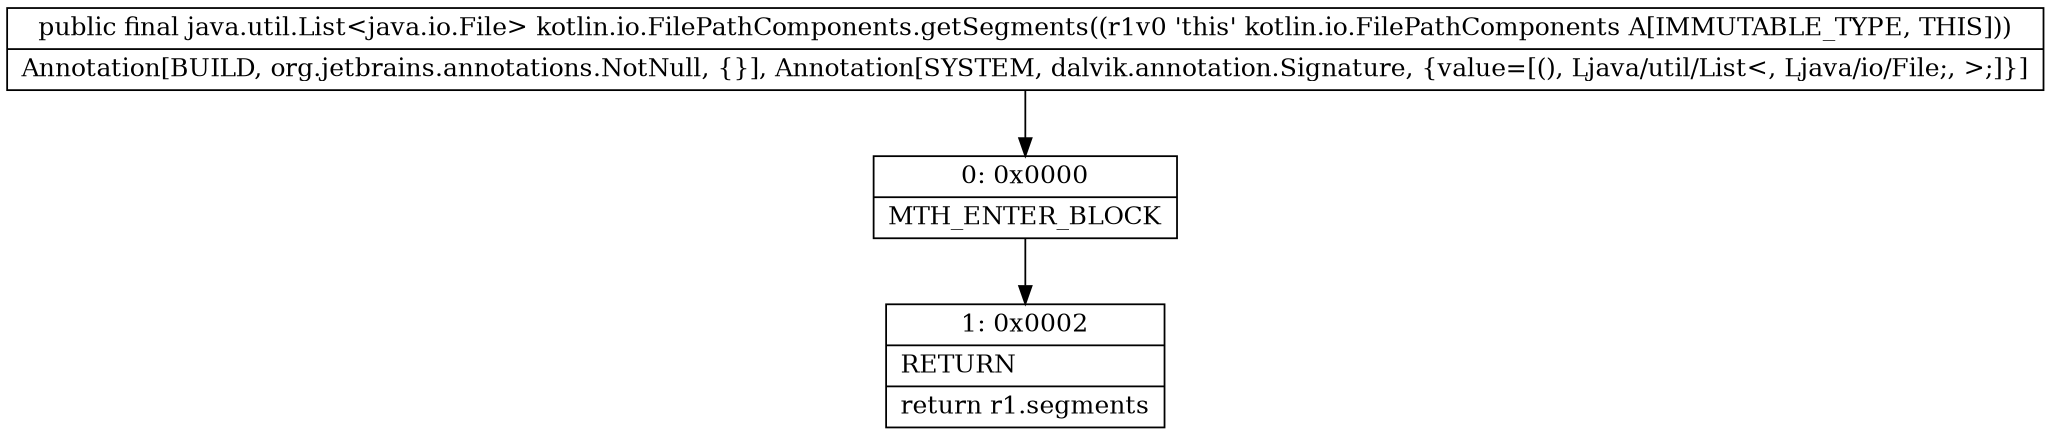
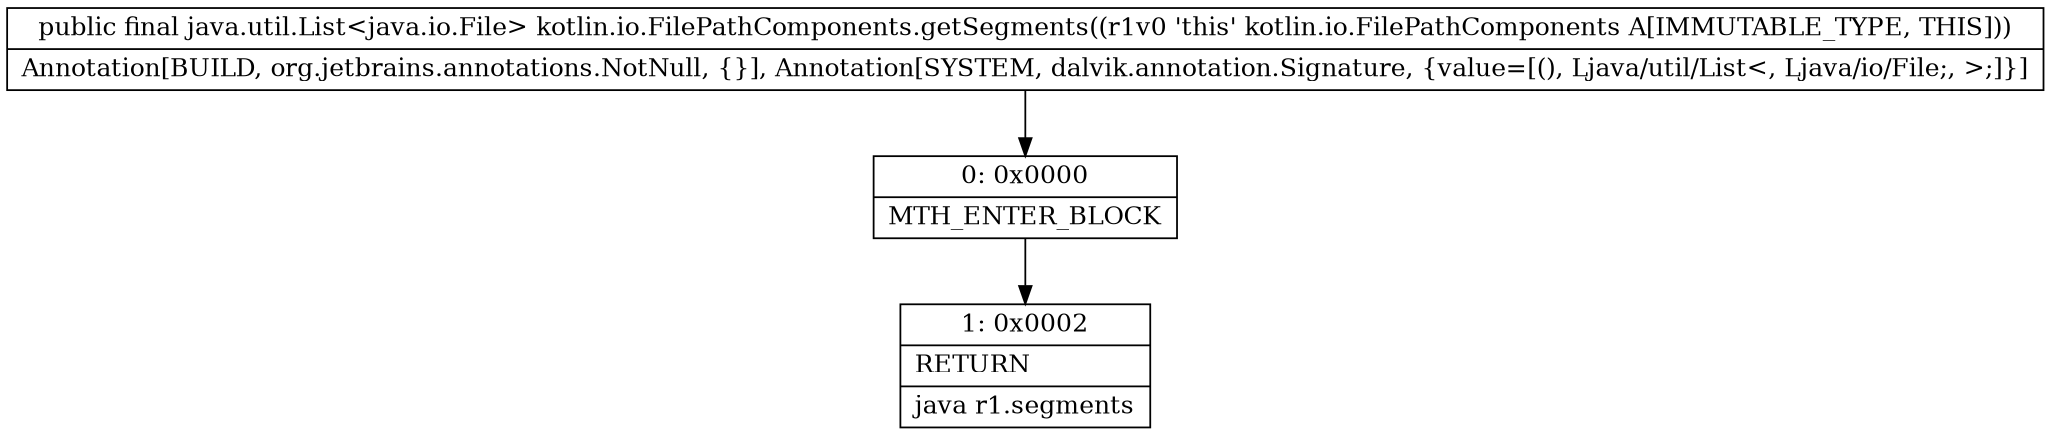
node "1: 0x0002": text "return r1.segments" -> "java r1.segments"
